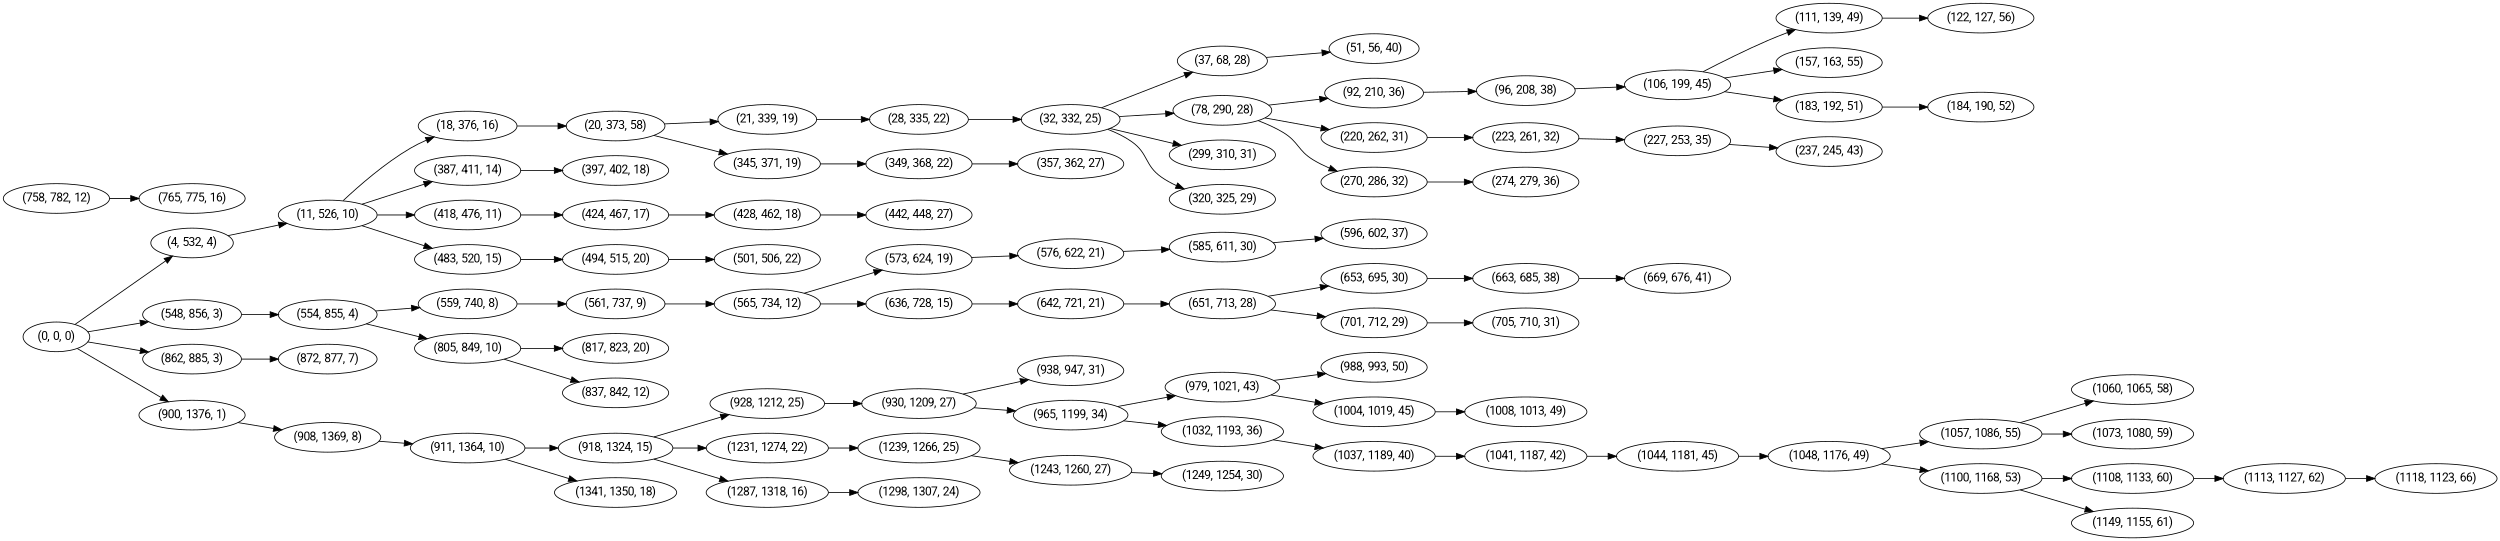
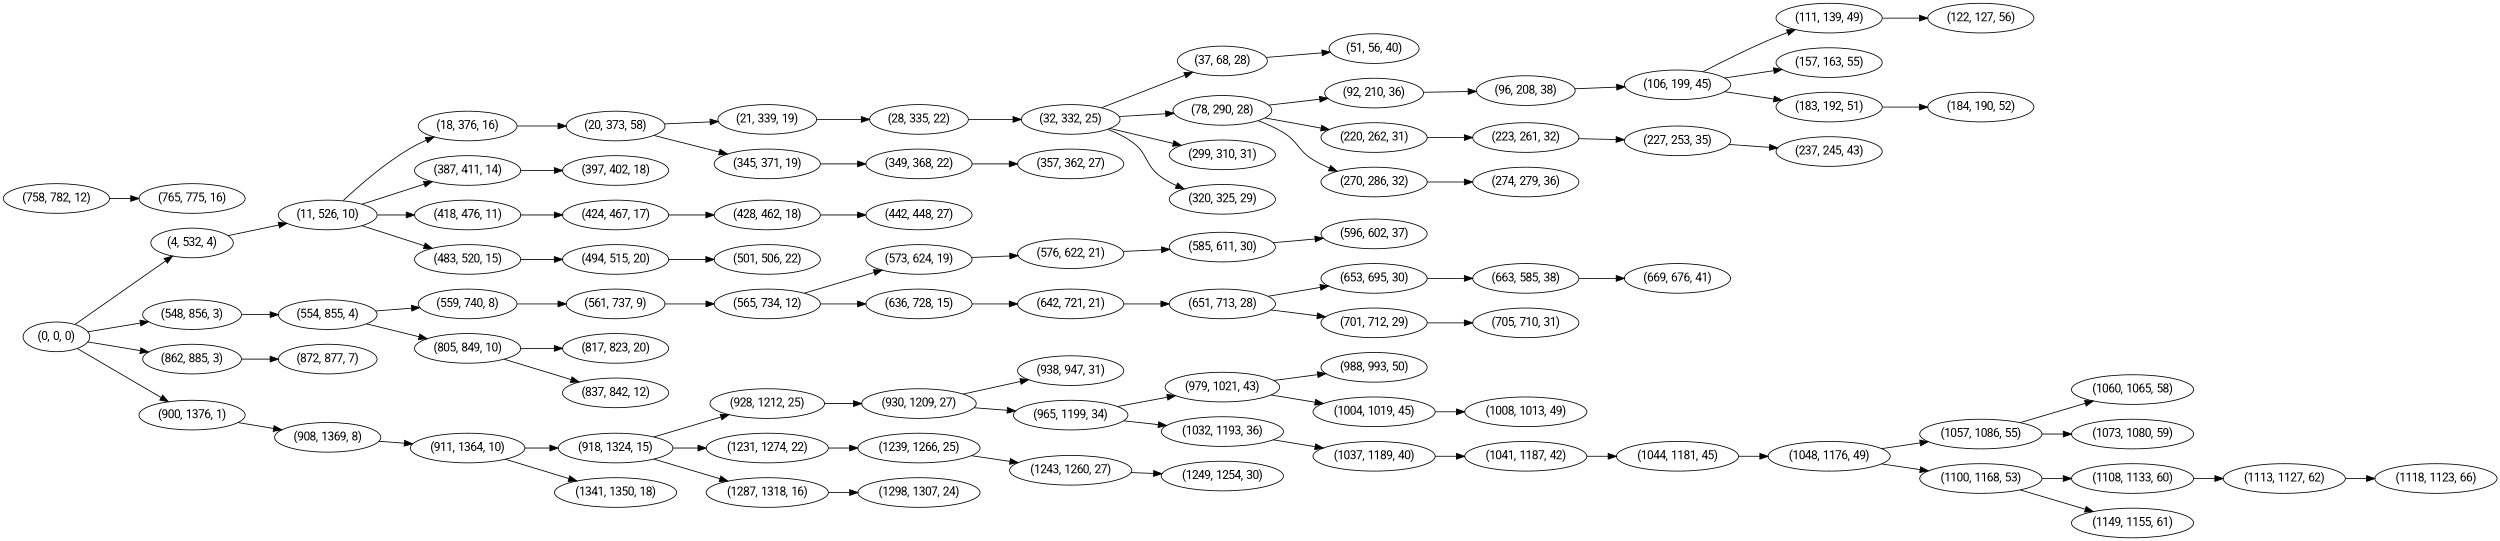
node "(663, 685, 38)": label "(663, 685, 38)" -> "(663, 585, 38)"
